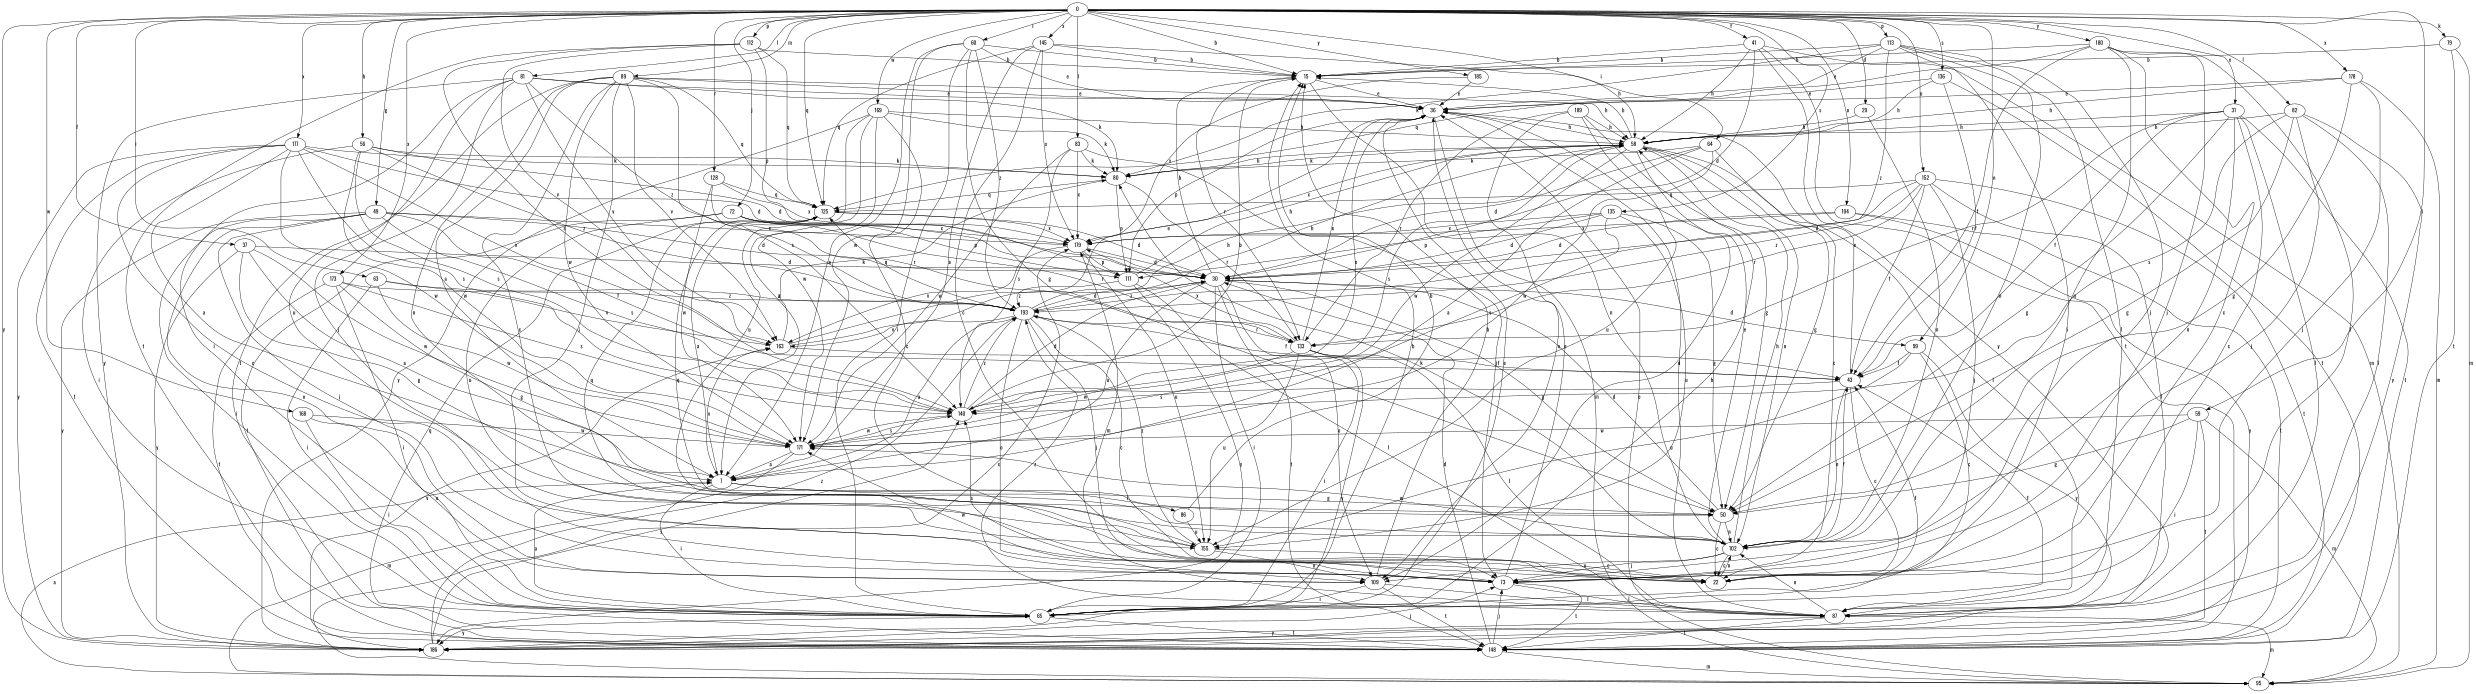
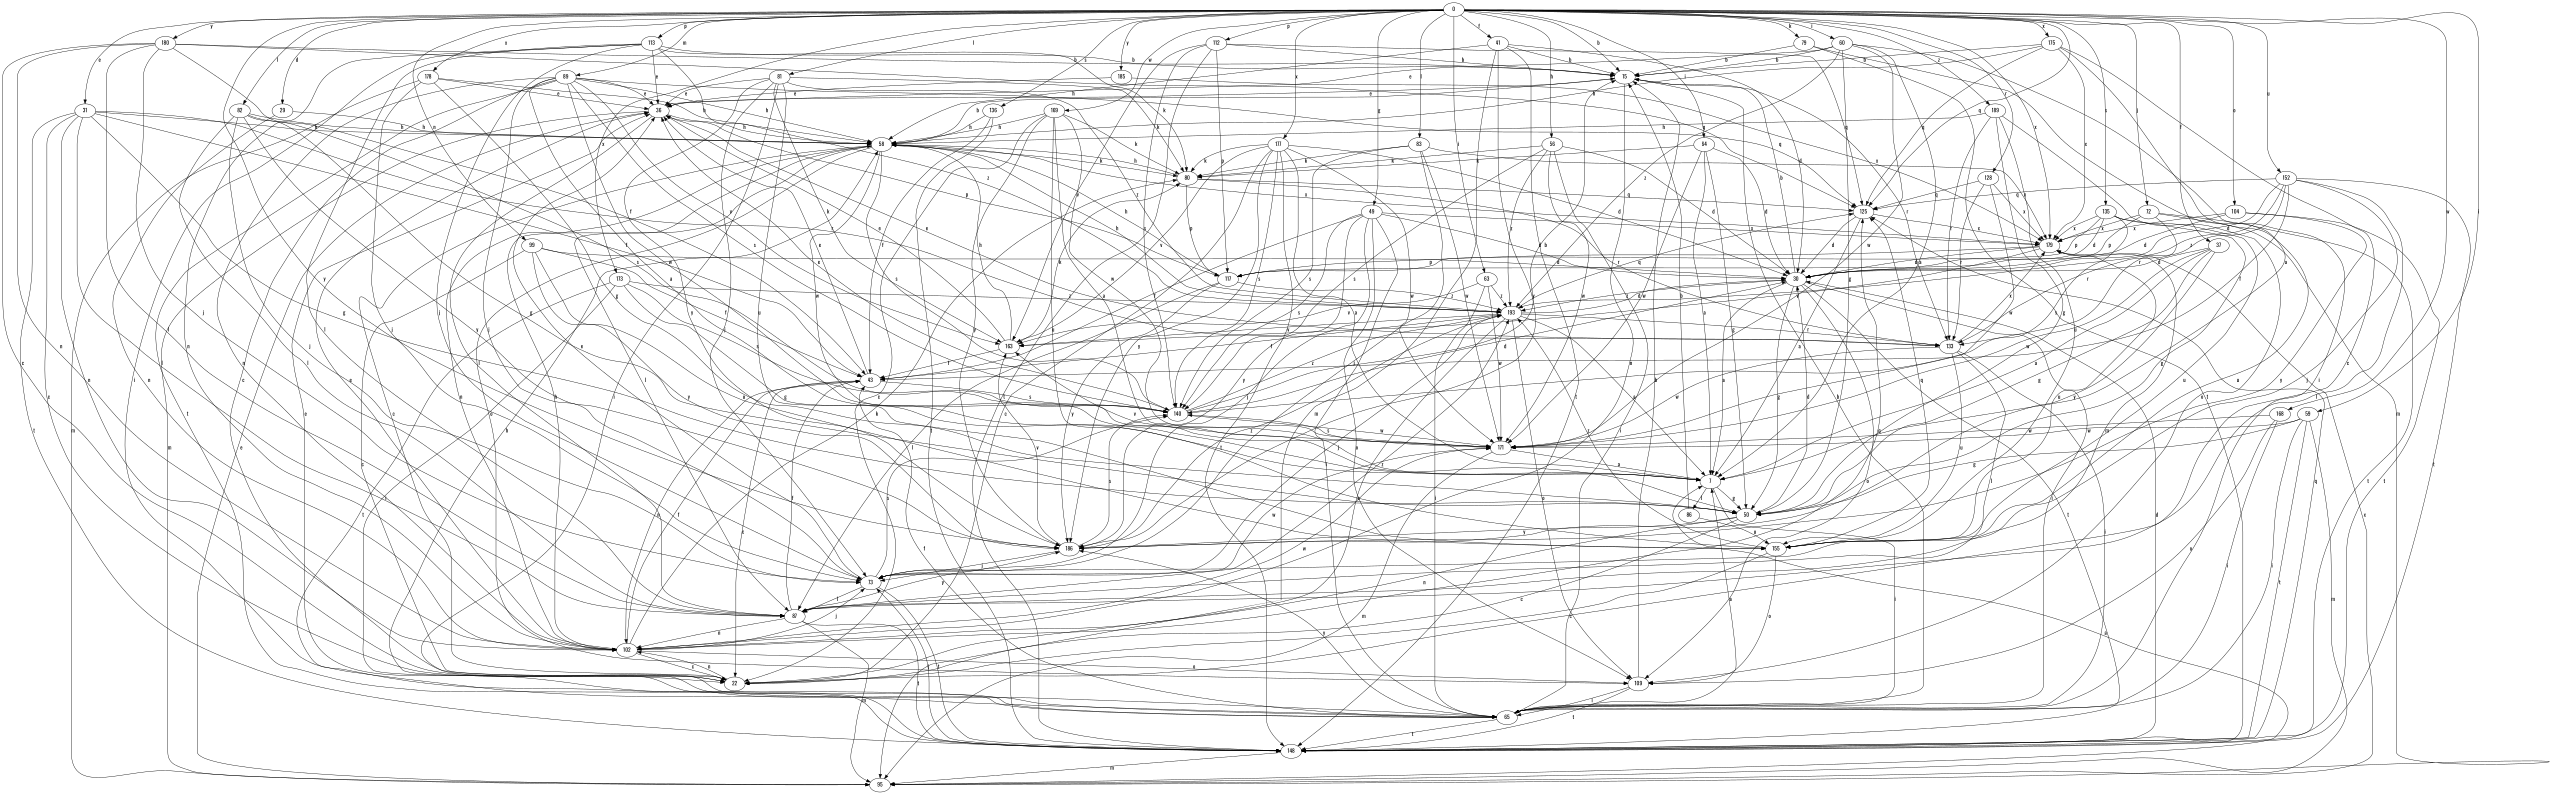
edge "0" -> "179": added, label "x"
edge "0" -> "189": added, label "z"
node "145": label "145" -> "175"
edge "136" -> "36": removed, label "e"
edge "81" -> "163": label "v" -> "k"
edge "30" -> "99": reversed
edge "109" -> "87": removed, label "l"
edge "133" -> "186": now "50" -> "186"
